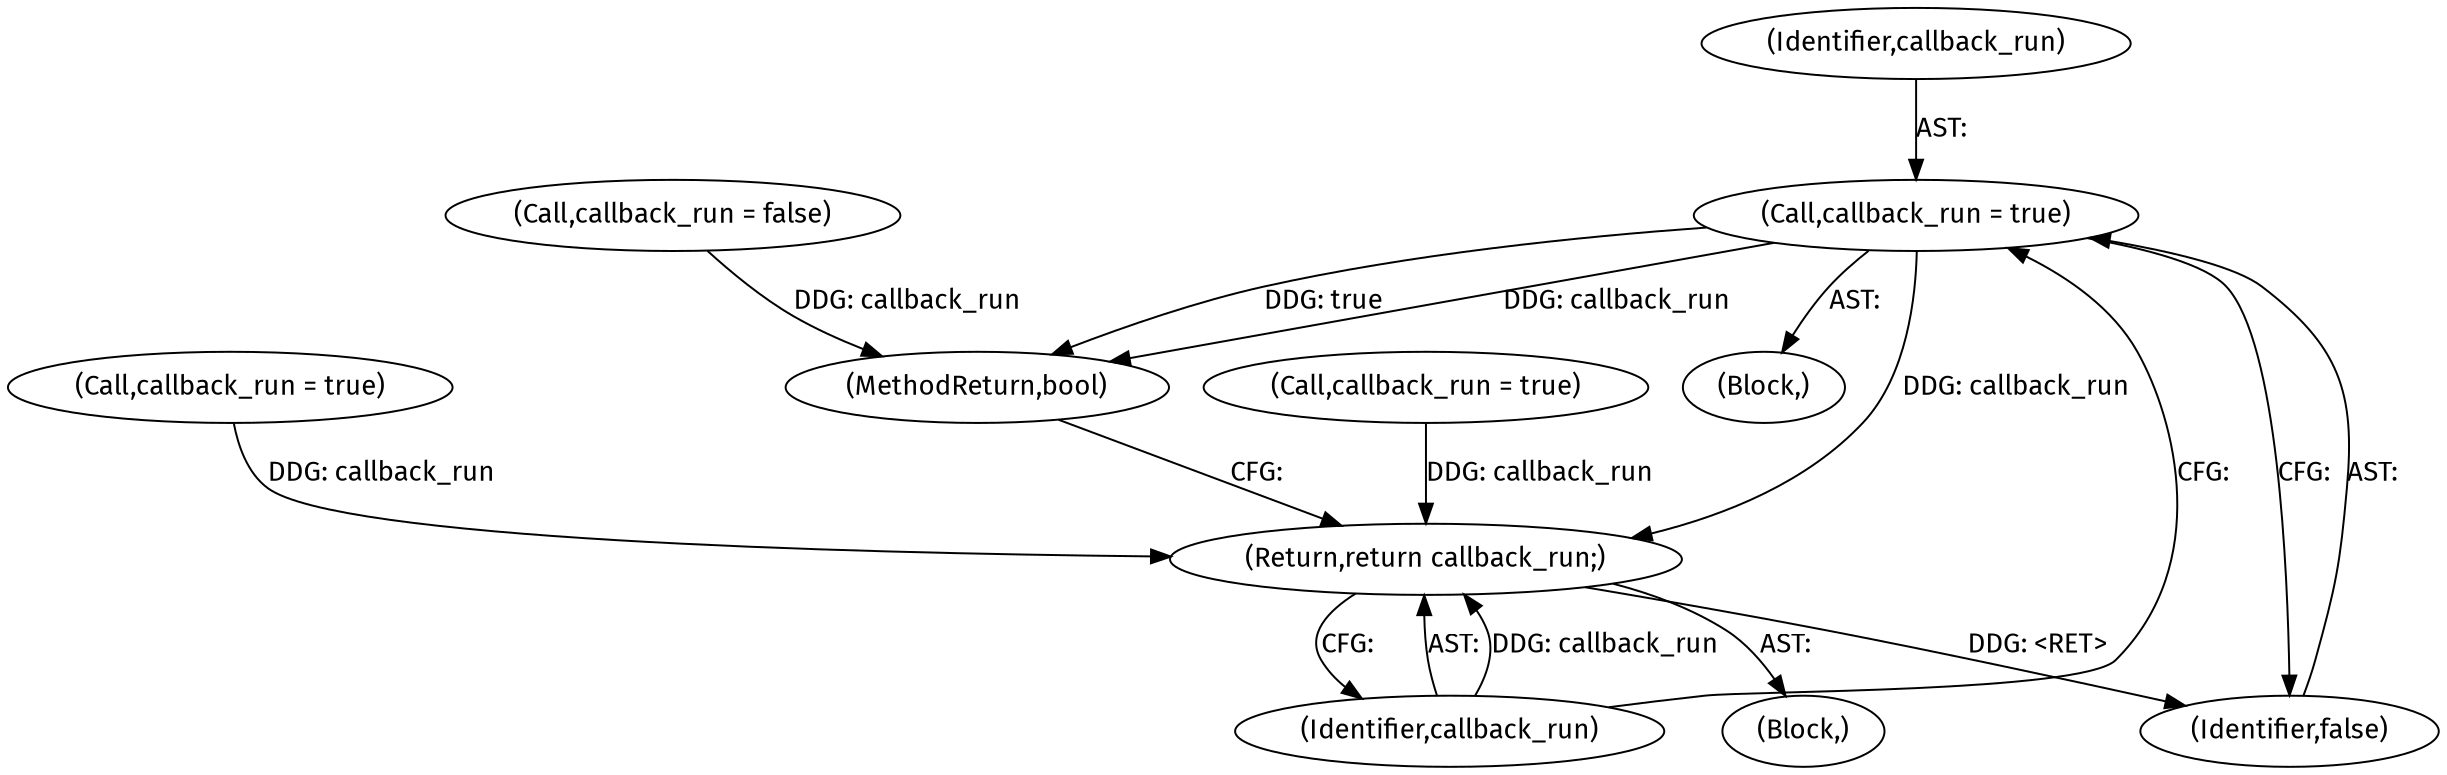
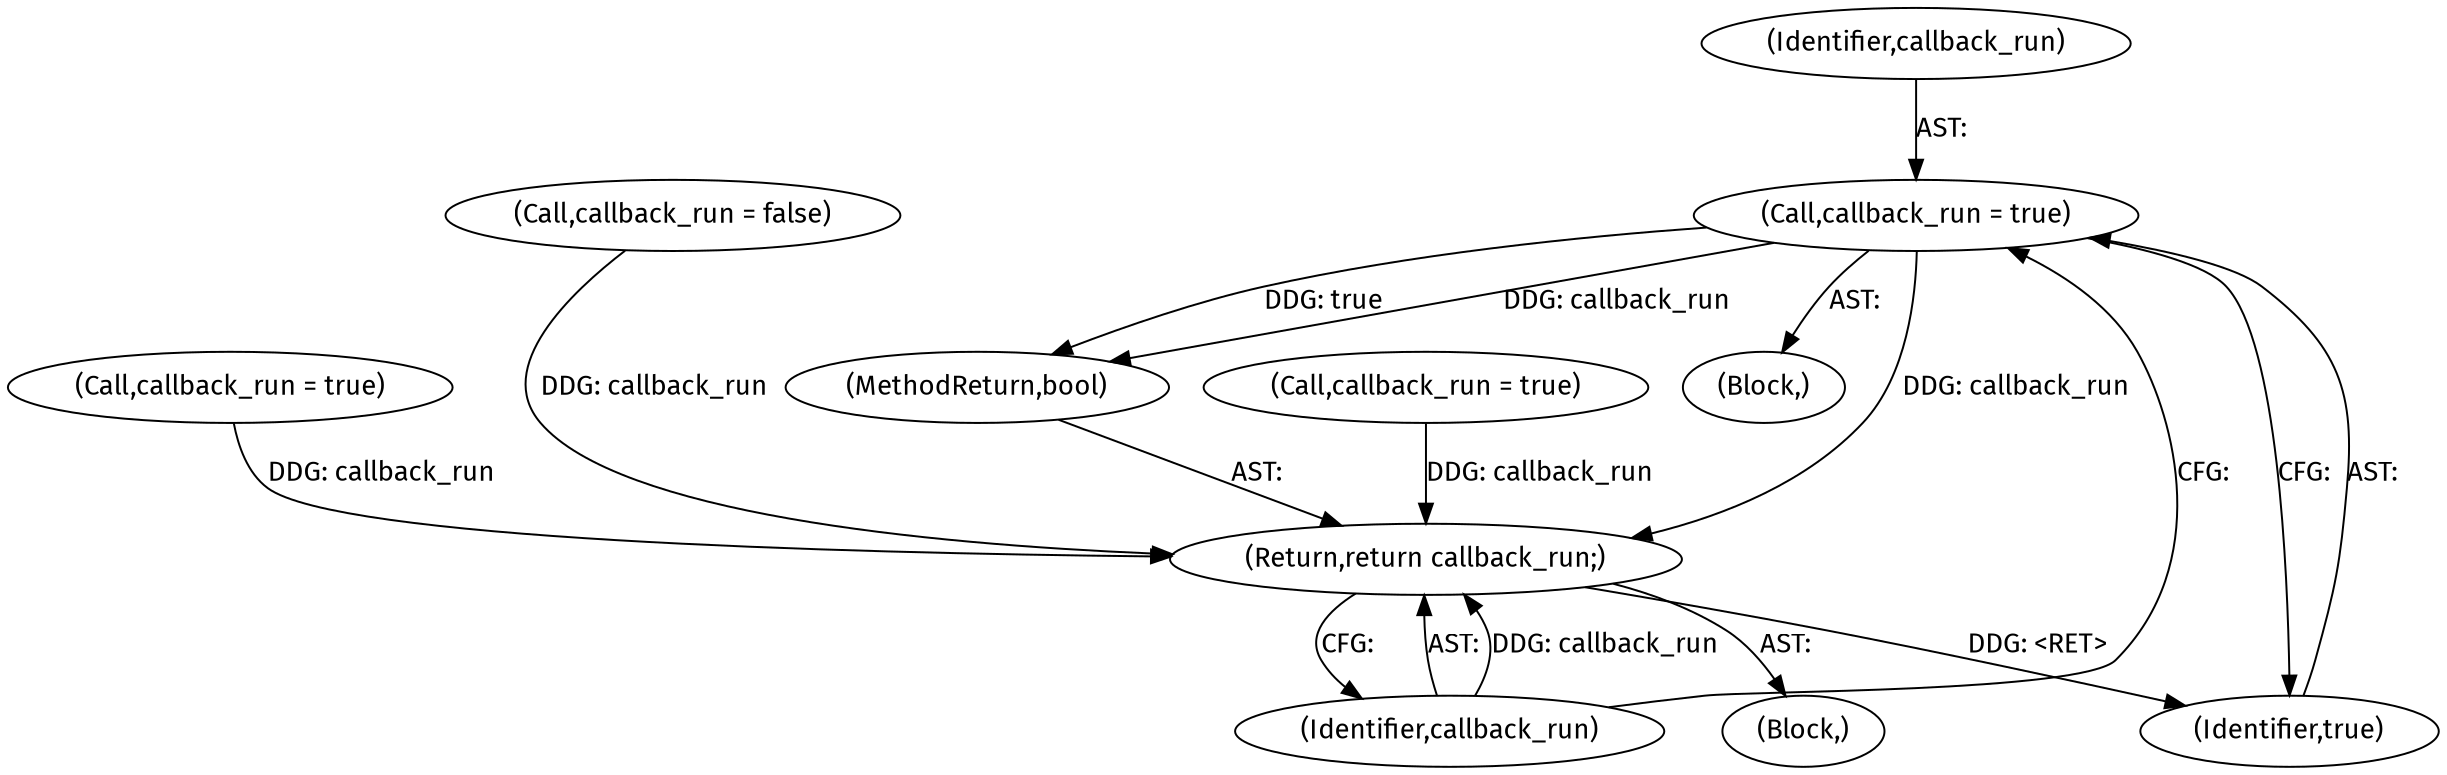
edge "(Call,callback_run = false)" -> "(MethodReturn,bool)": now "(Call,callback_run = false)" -> "(Return,return callback_run;)"
edge "(MethodReturn,bool)" -> "(Return,return callback_run;)": label "CFG: " -> "AST: "
node "(Identifier,false)": label "(Identifier,false)" -> "(Identifier,true)"
